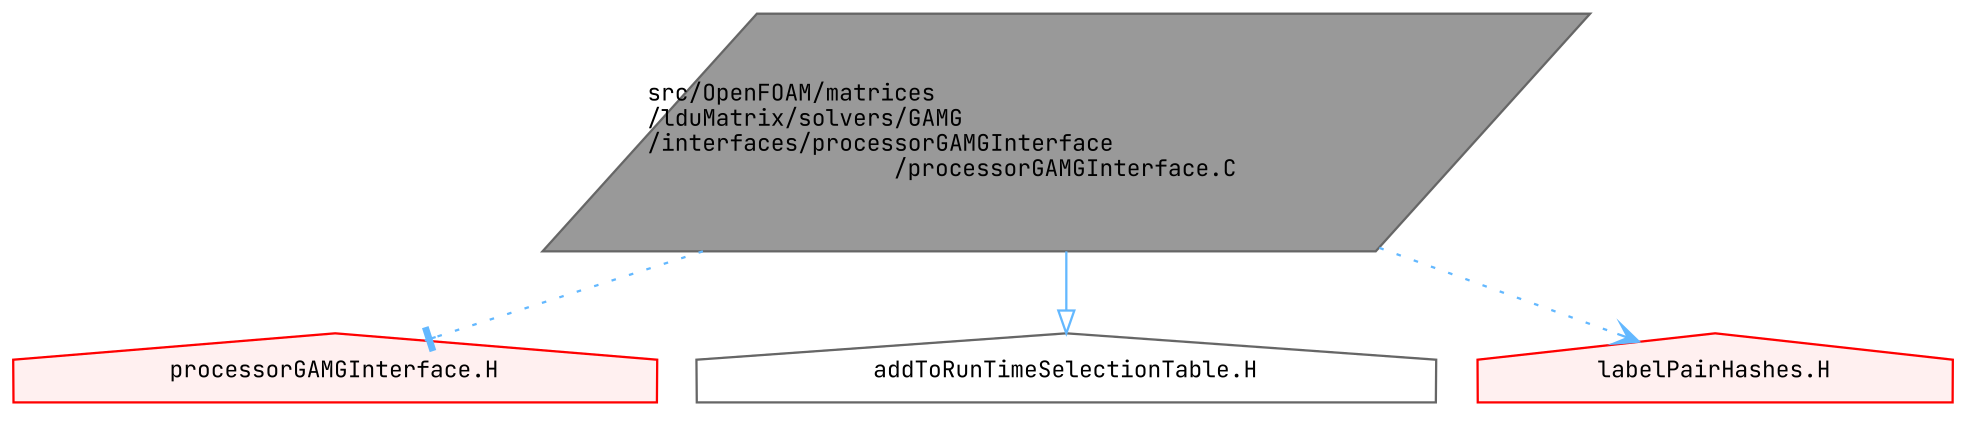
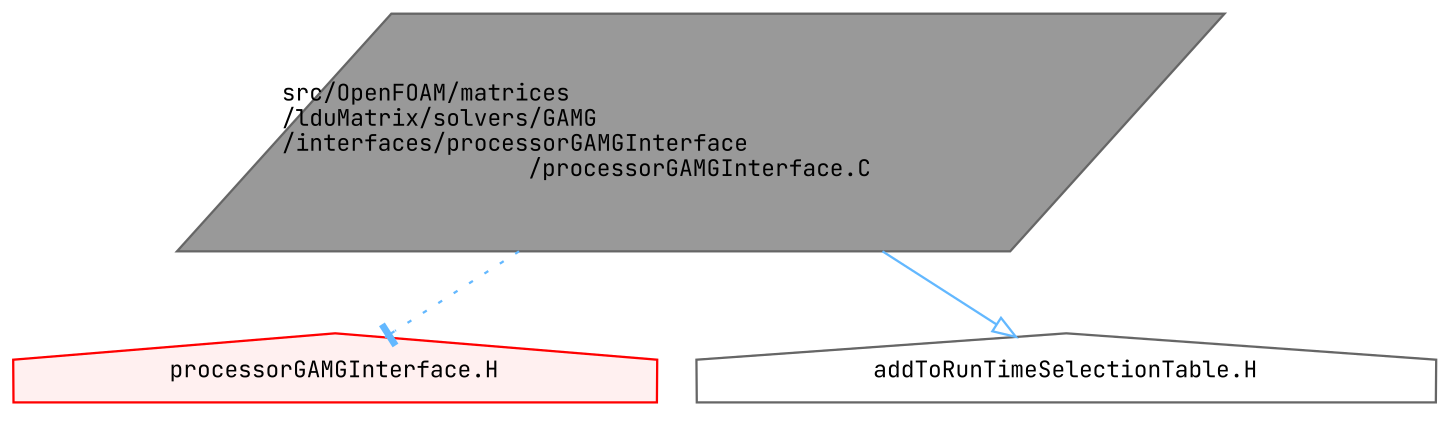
node "labelPairHashes.H": removed
